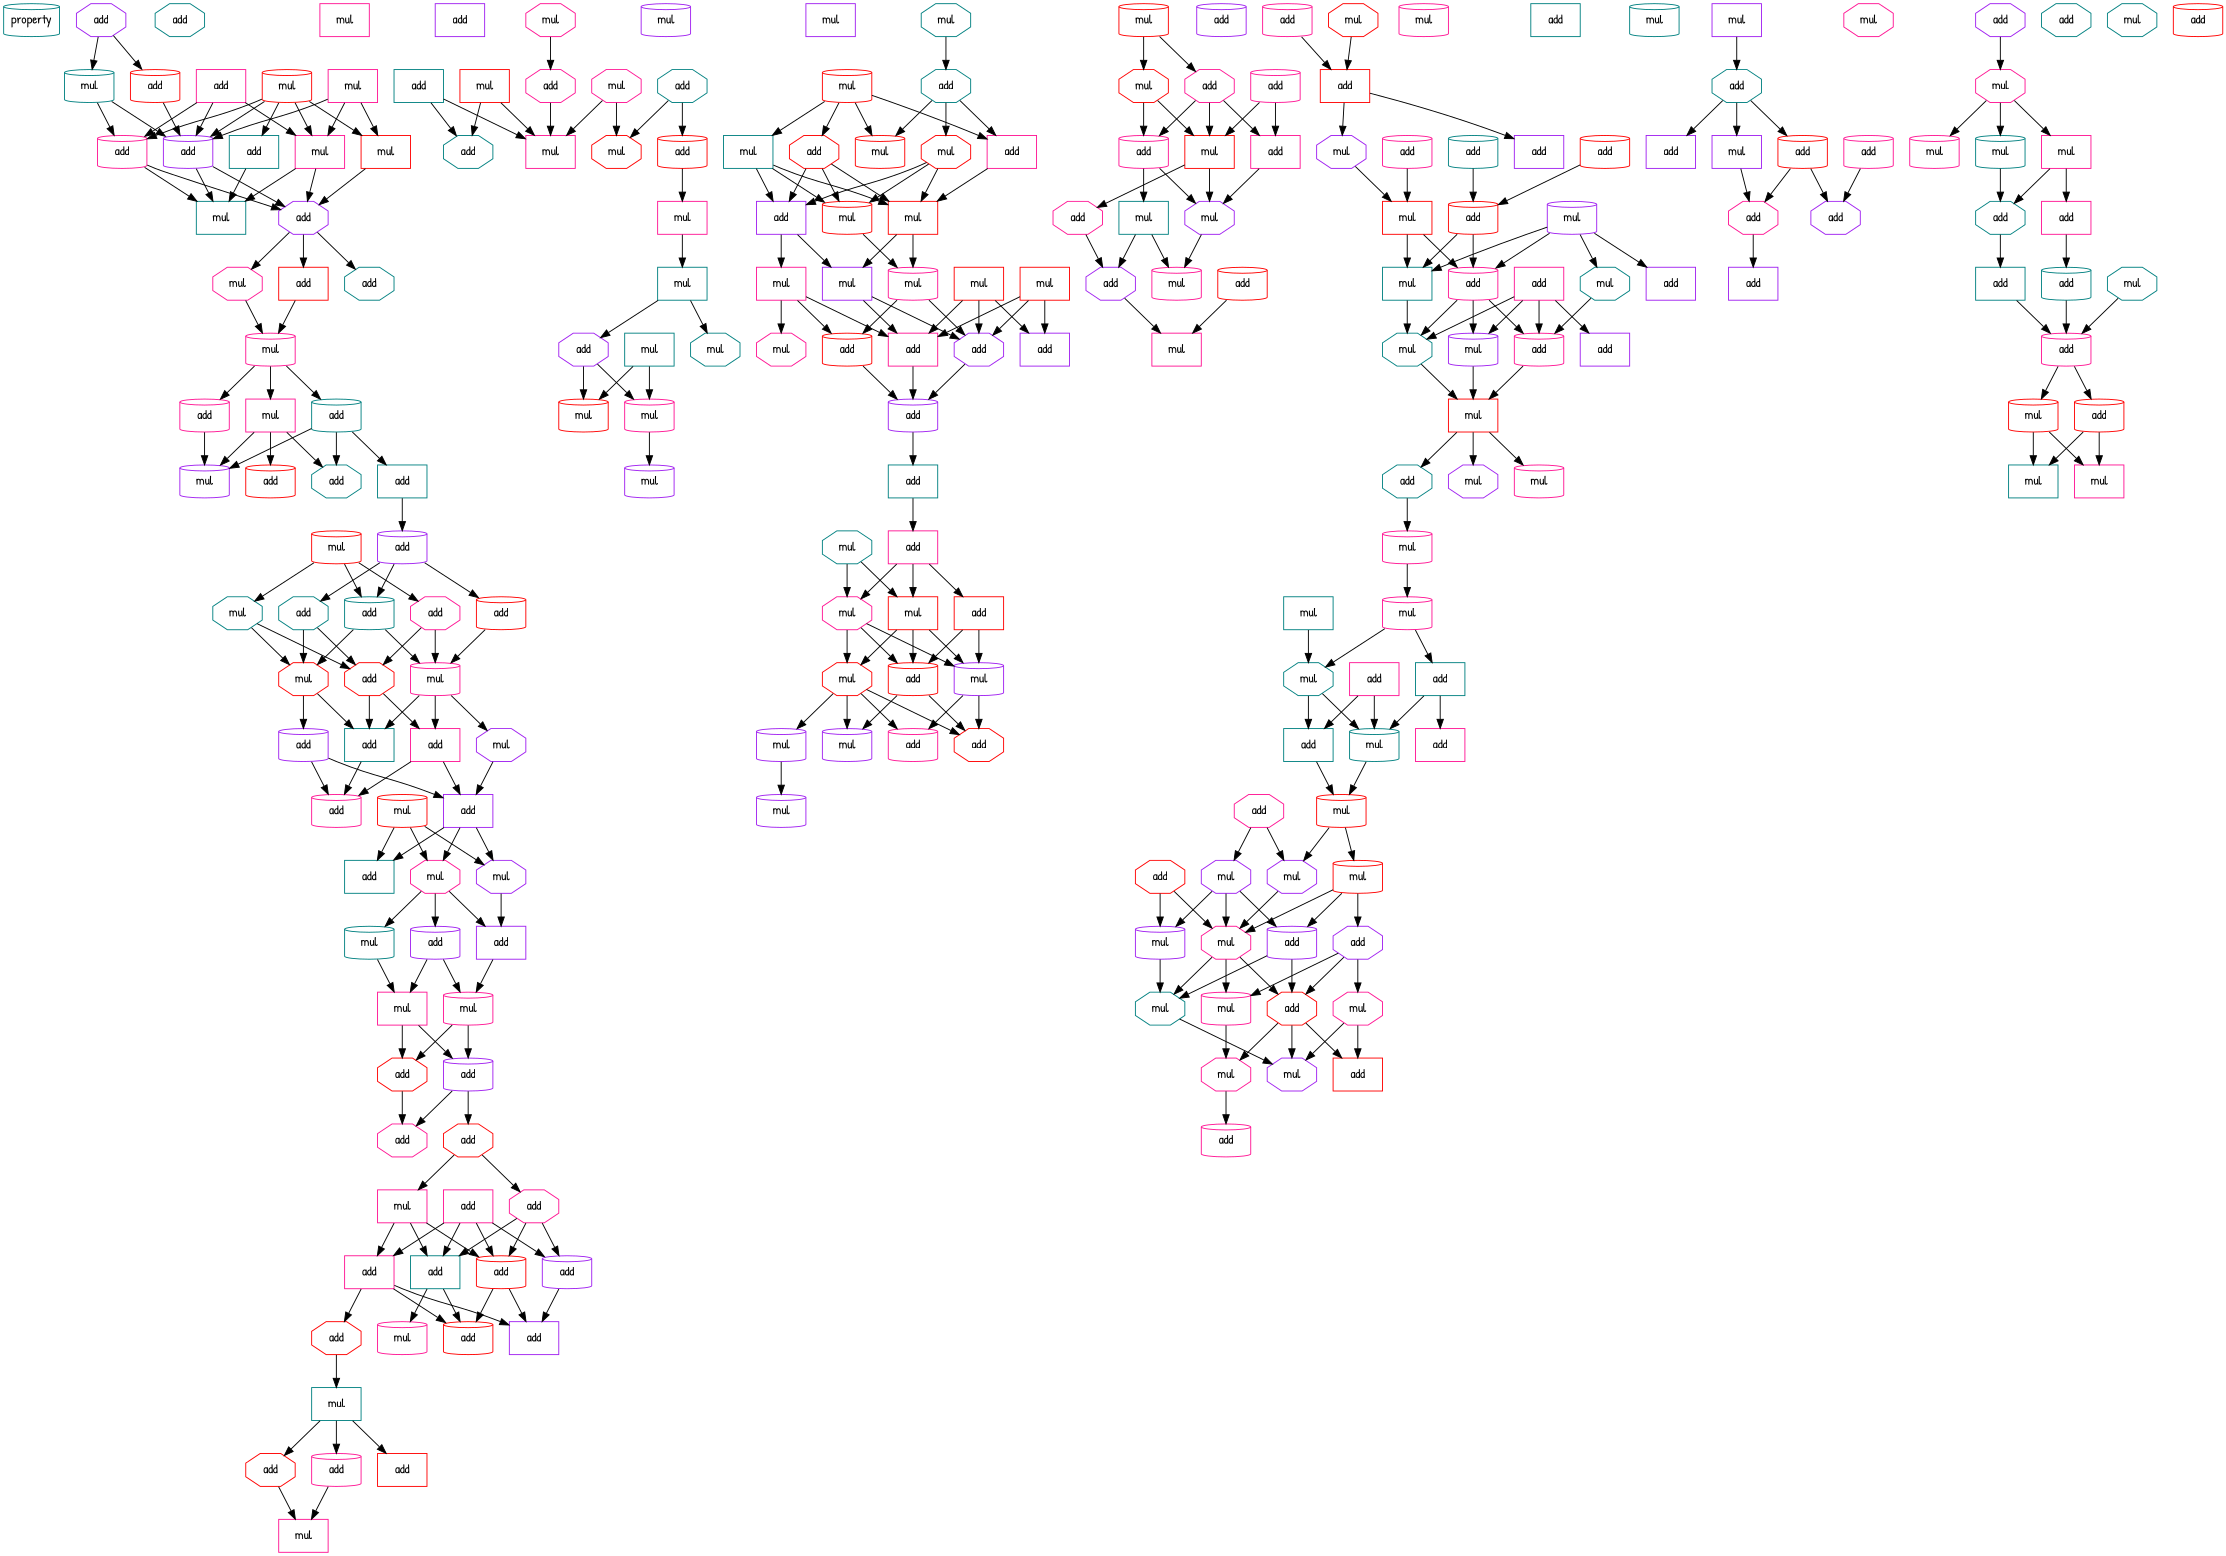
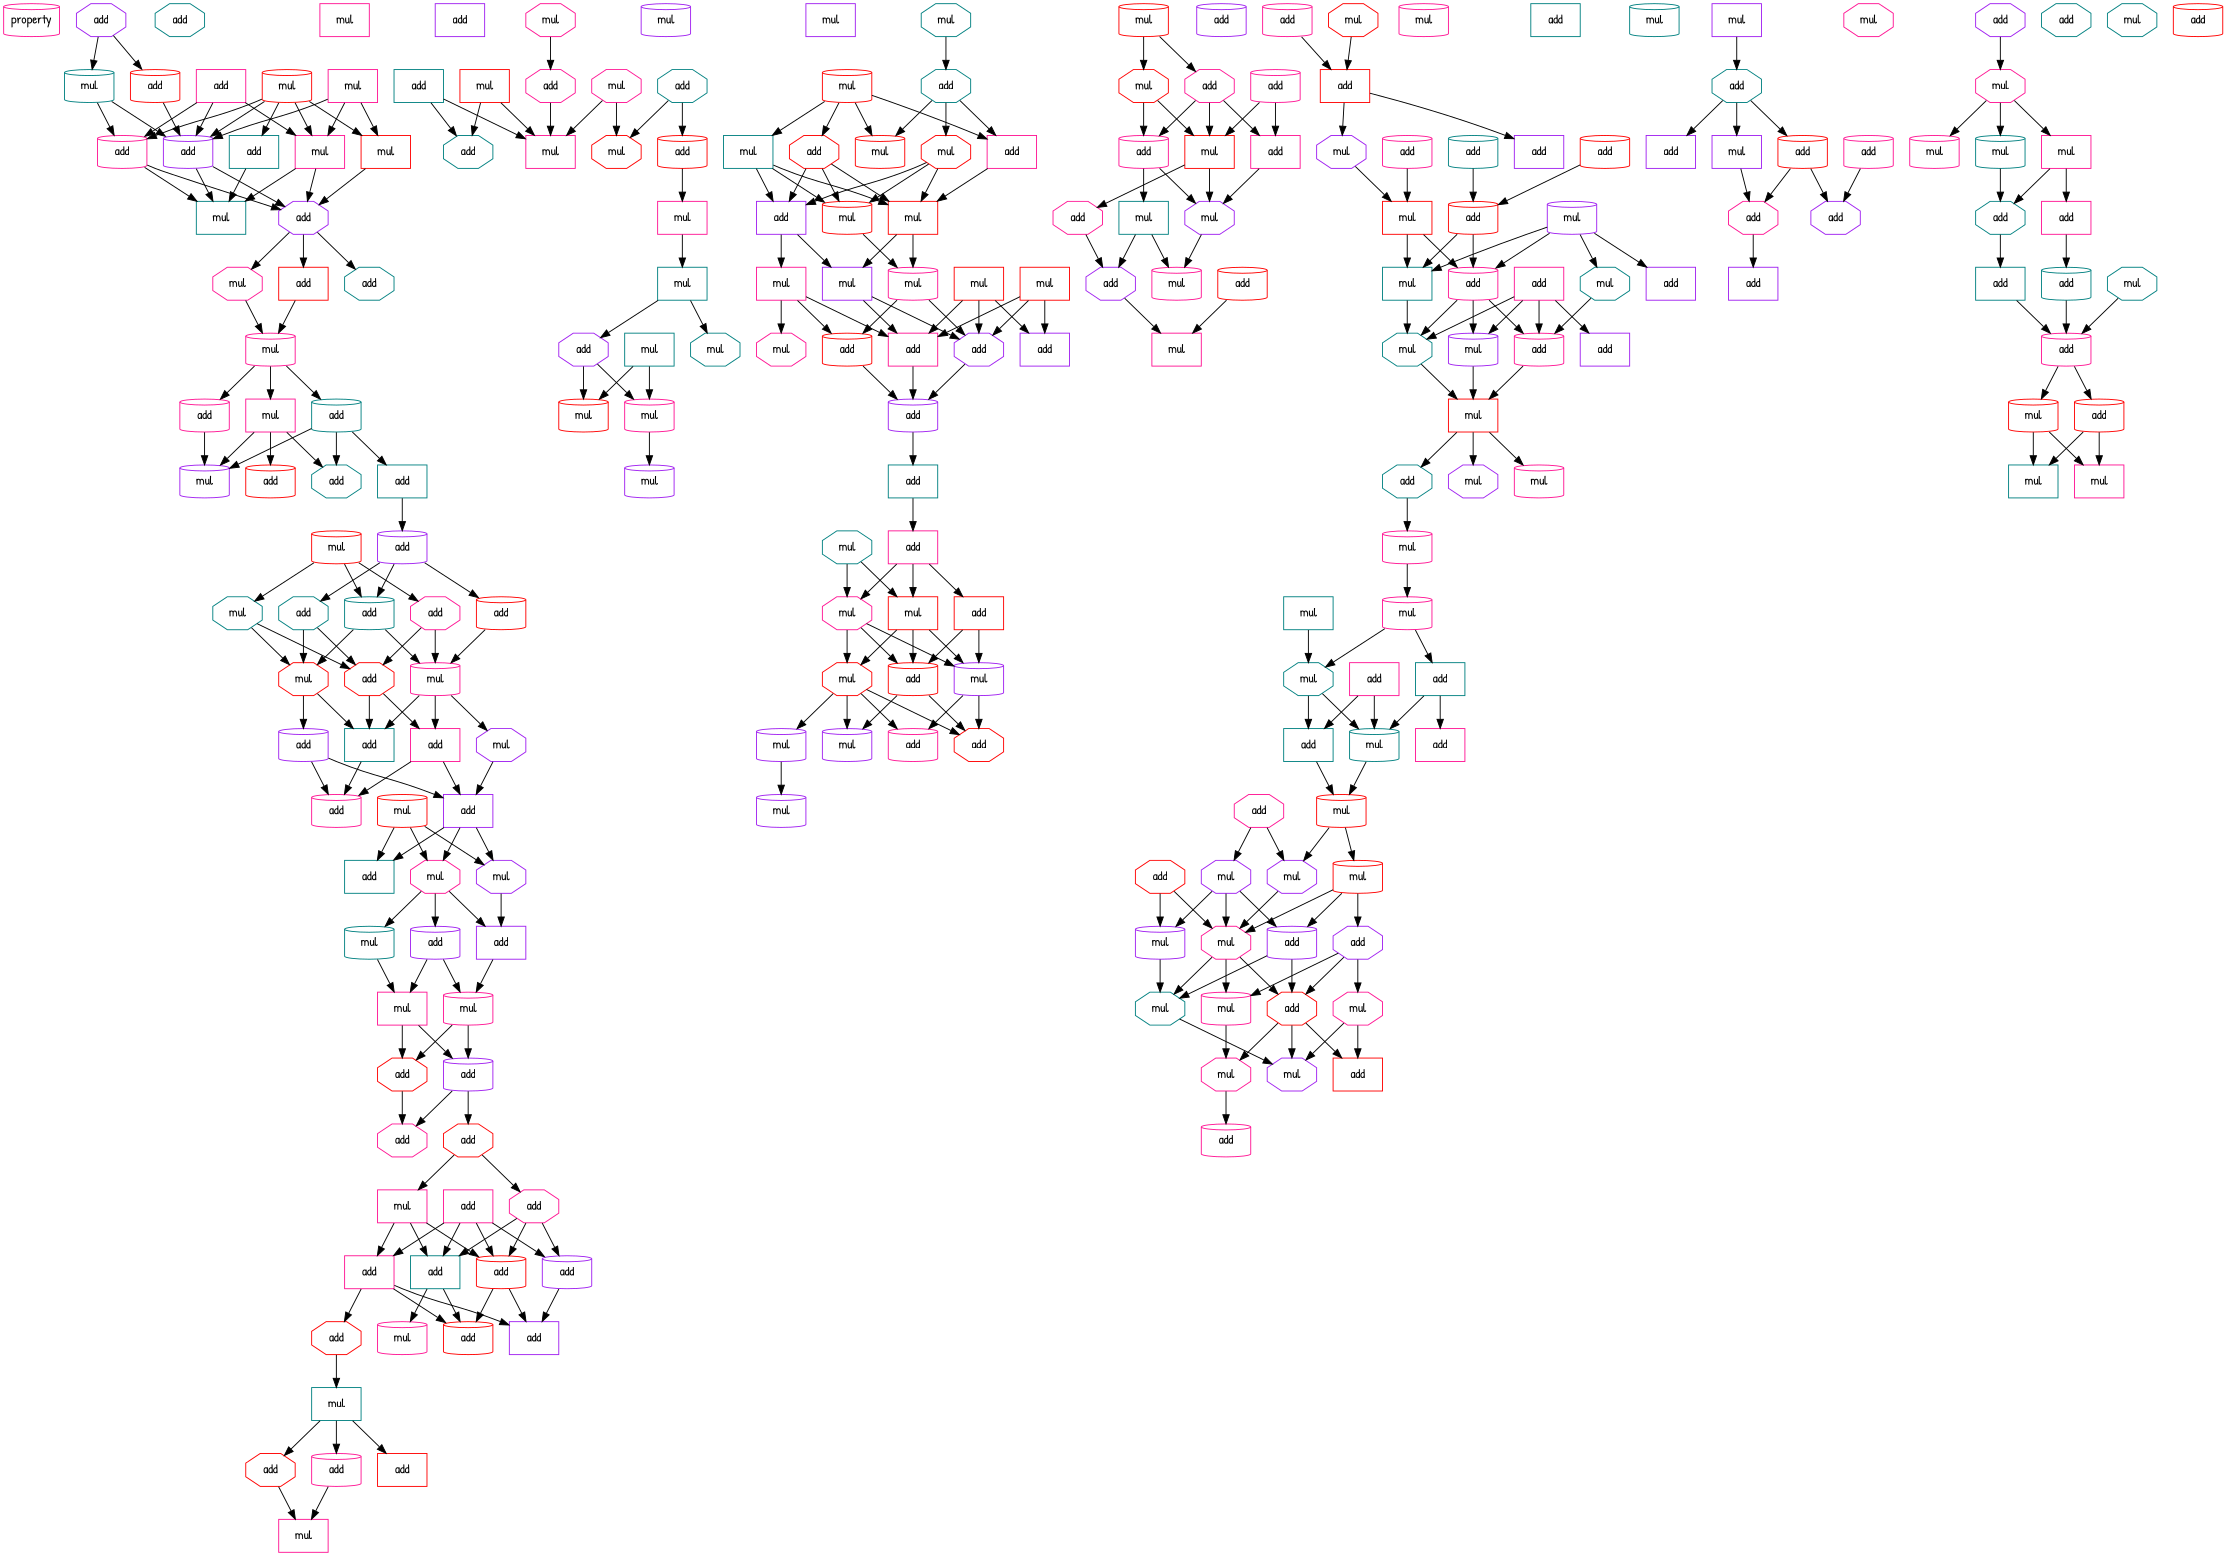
node "property": color teal -> deeppink
